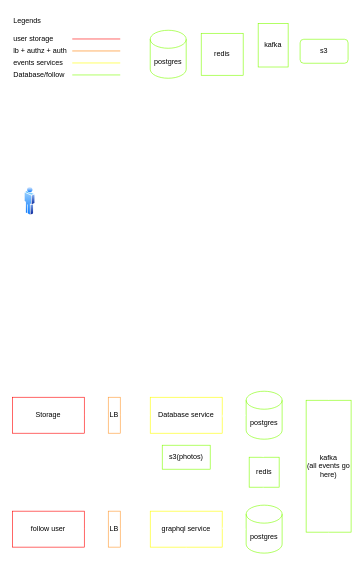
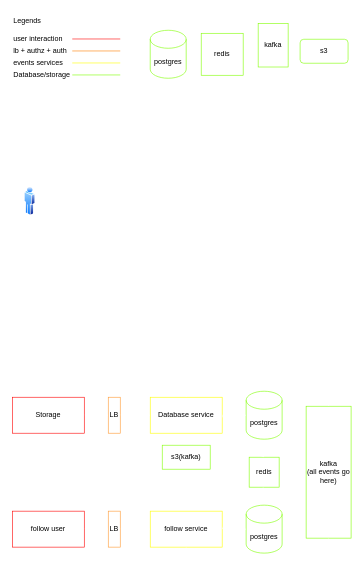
node "user storage": label "user storage" -> "user interaction"
node "Database/follow": label "Database/follow" -> "Database/storage"
node "s3(photos)": label "s3(photos)" -> "s3(kafka)"
node "kafka (all events go here)": moved (329, 467) -> (329, 473)
node "graphql service": label "graphql service" -> "follow service"
